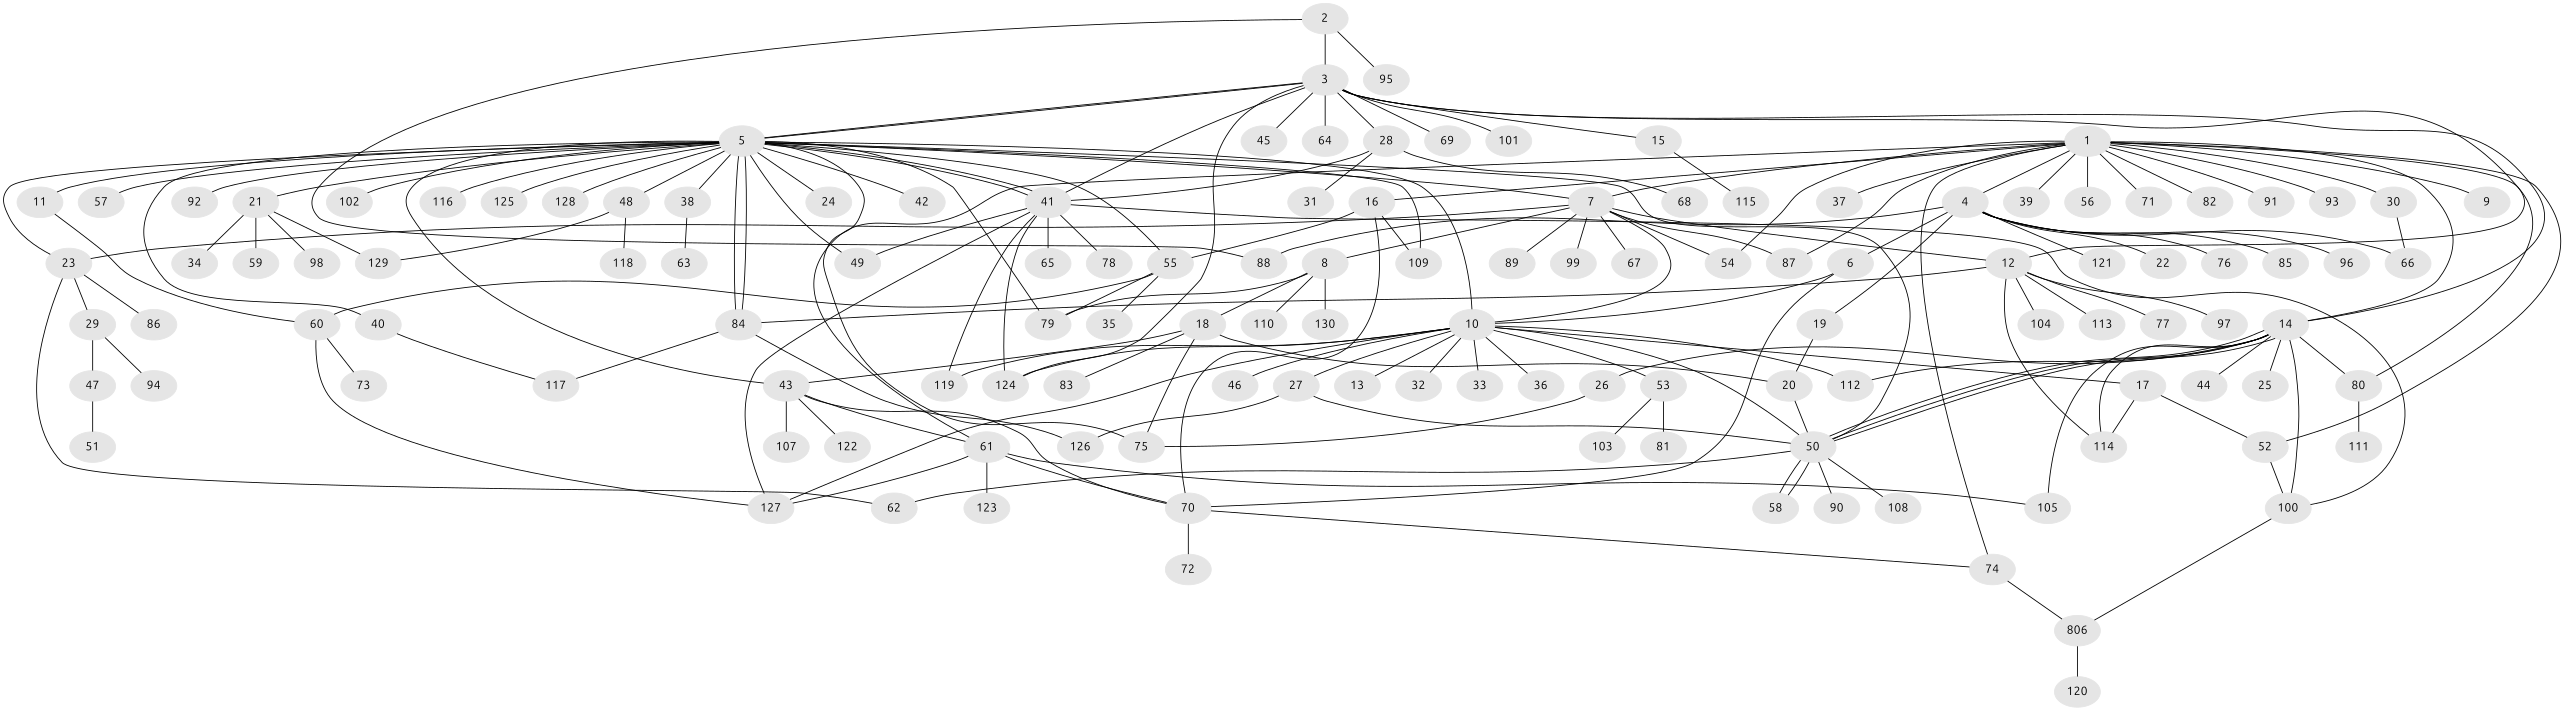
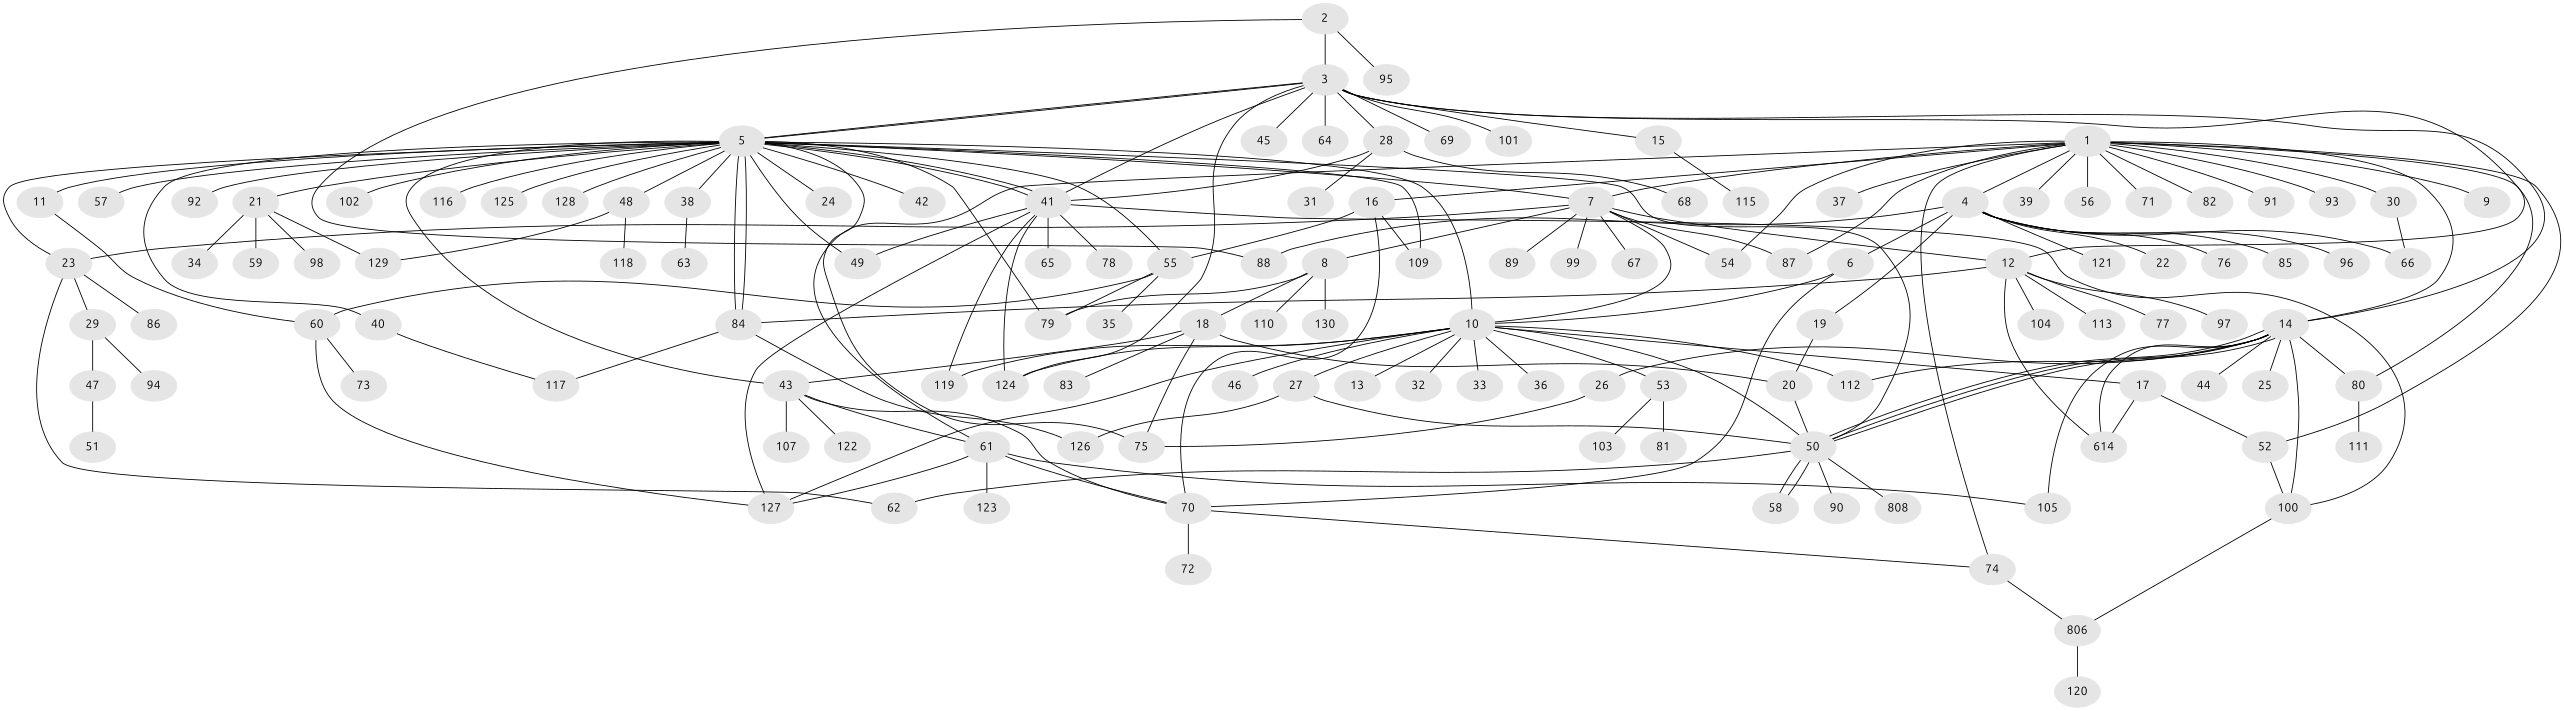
node "114": label "114" -> "614"
node "108": label "108" -> "808"
